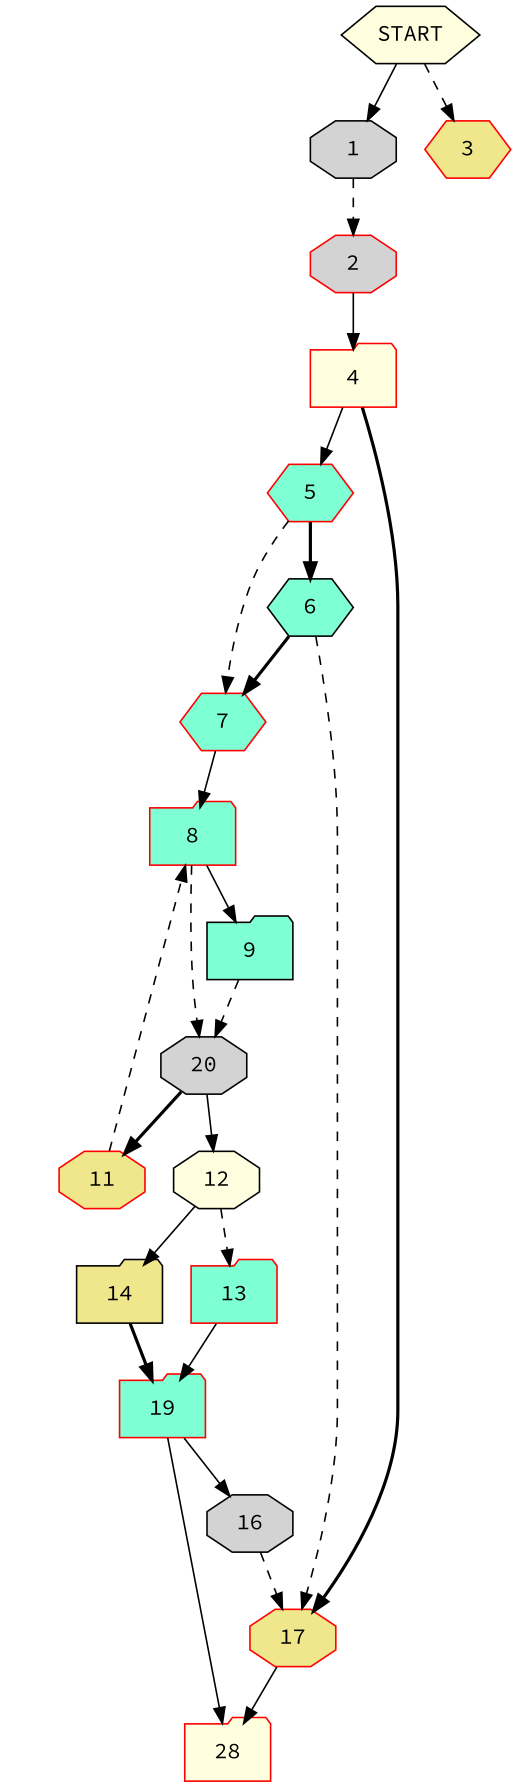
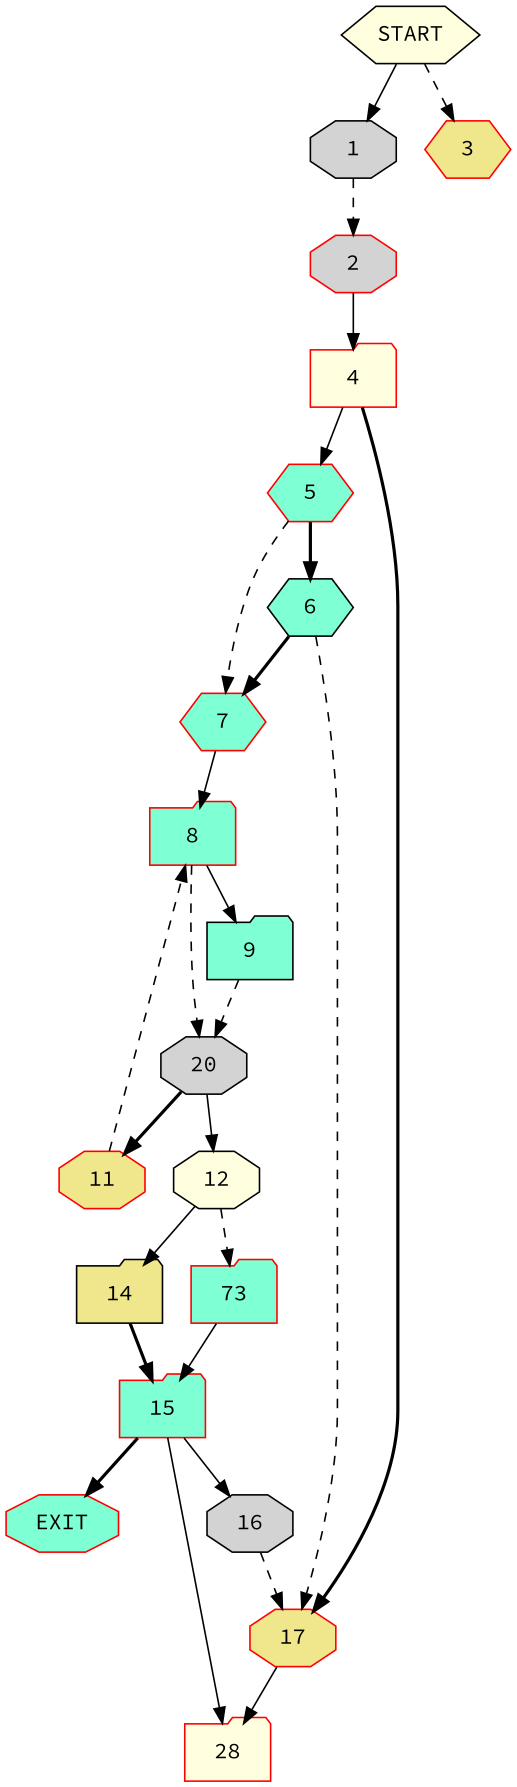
node "13": label "13" -> "73"
node "19": label "19" -> "15"
node "EXIT": added
